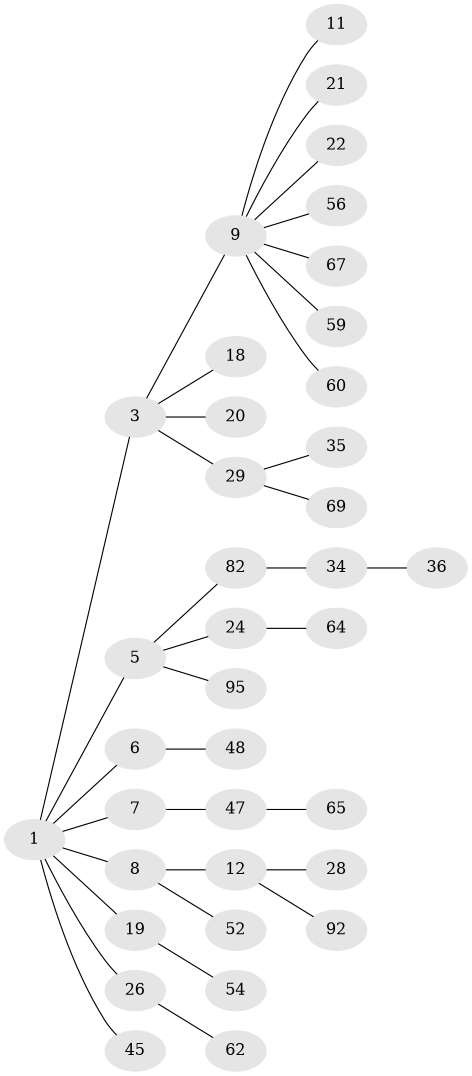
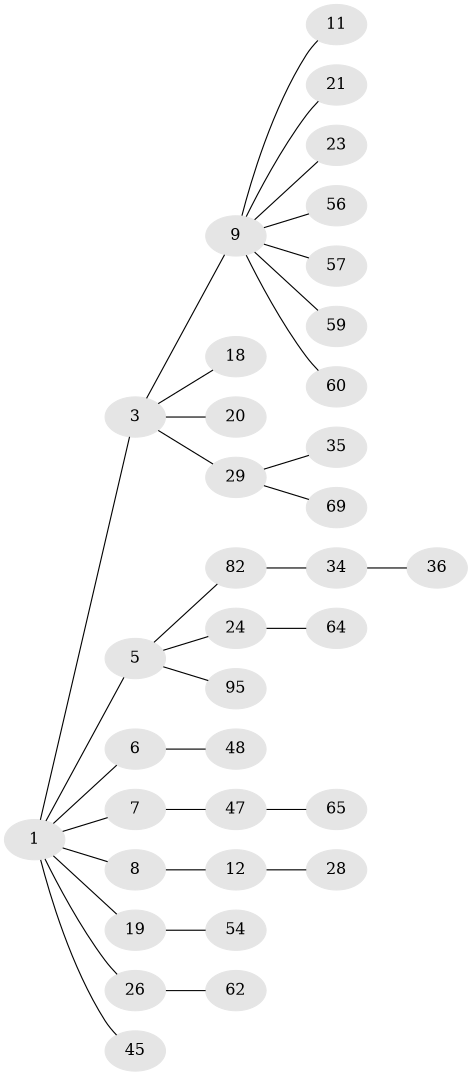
node "22": label "22" -> "23"
node "67": label "67" -> "57"
node "52": removed
node "92": removed
